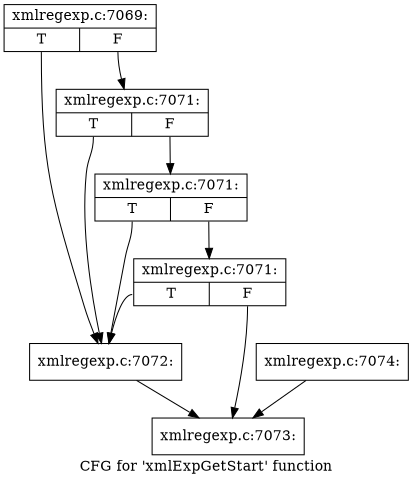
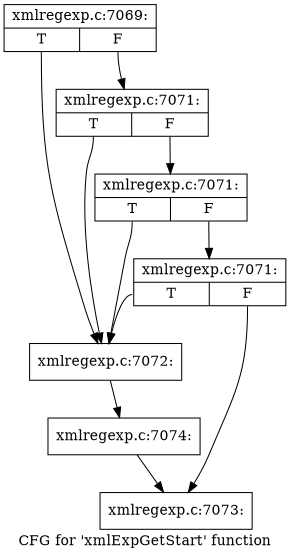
edge "xmlregexp.c:7072:" -> "xmlregexp.c:7073:": now "xmlregexp.c:7072:" -> "xmlregexp.c:7074:"
